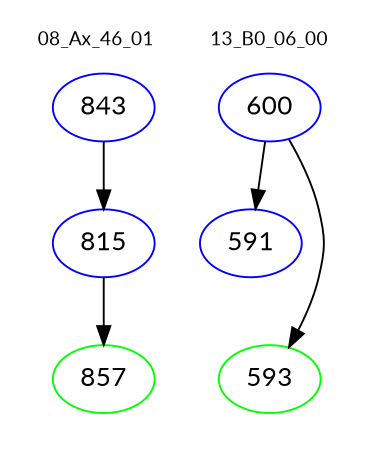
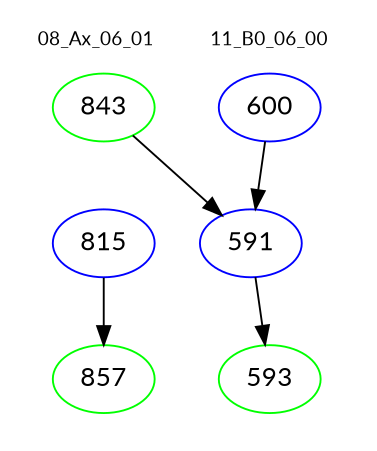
cluster "08_Ax_46_01": label "08_Ax_46_01" -> "08_Ax_06_01"
cluster "13_B0_06_00": label "13_B0_06_00" -> "11_B0_06_00"
node "843": color blue -> green
edge "843" -> "815": now "843" -> "591"
edge "600" -> "593": now "591" -> "593"
